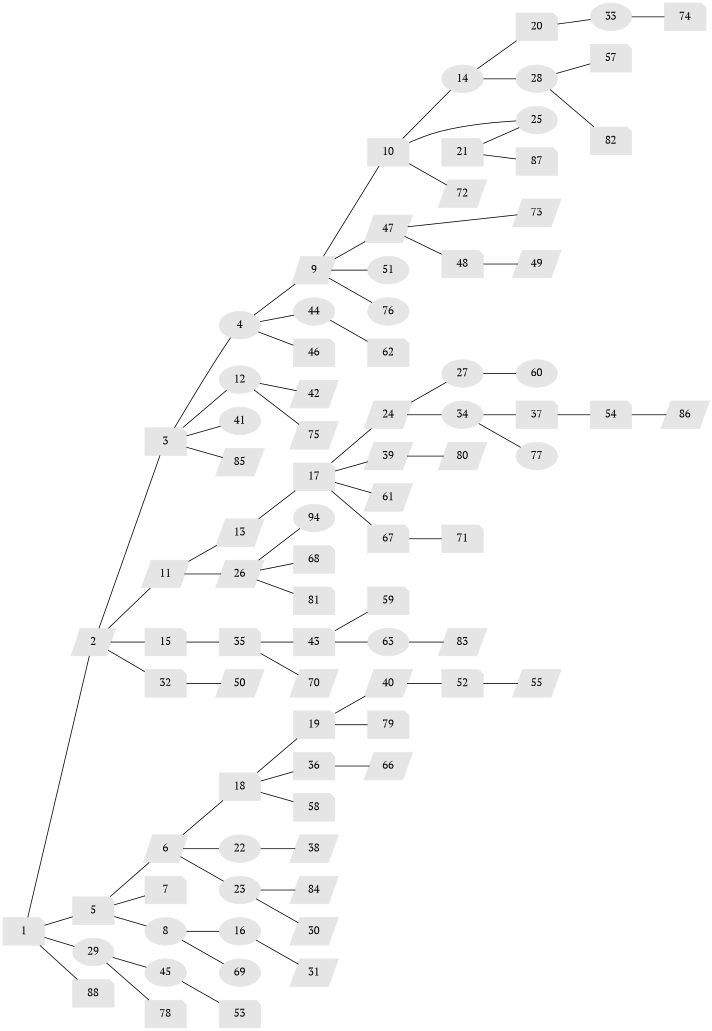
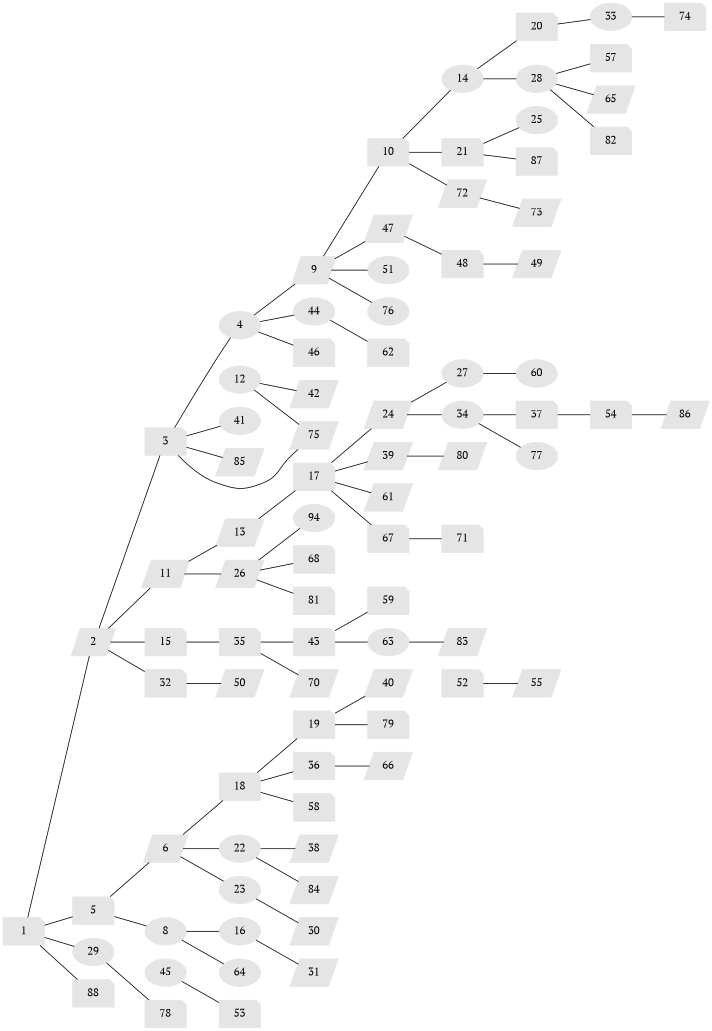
node "65": added
edge "25" -- "10": now "21" -- "10"
edge "73" -- "47": now "73" -- "72"
edge "12" -- "3": now "75" -- "3"
edge "40" -- "52": removed
node "7": removed
edge "23" -- "84": now "22" -- "84"
edge "29" -- "45": removed
node "69": label "69" -> "64"
